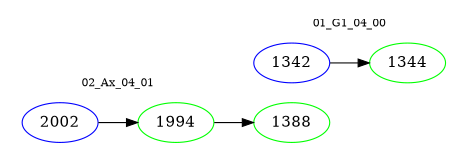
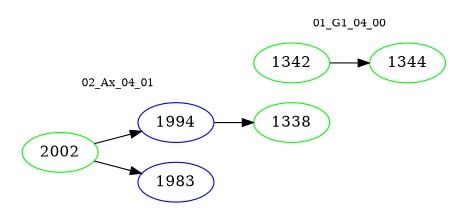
node "1342": color blue -> green
node "2002": color blue -> green
node "1994": color green -> blue
node "1388": label "1388" -> "1338"
node "1983": added
